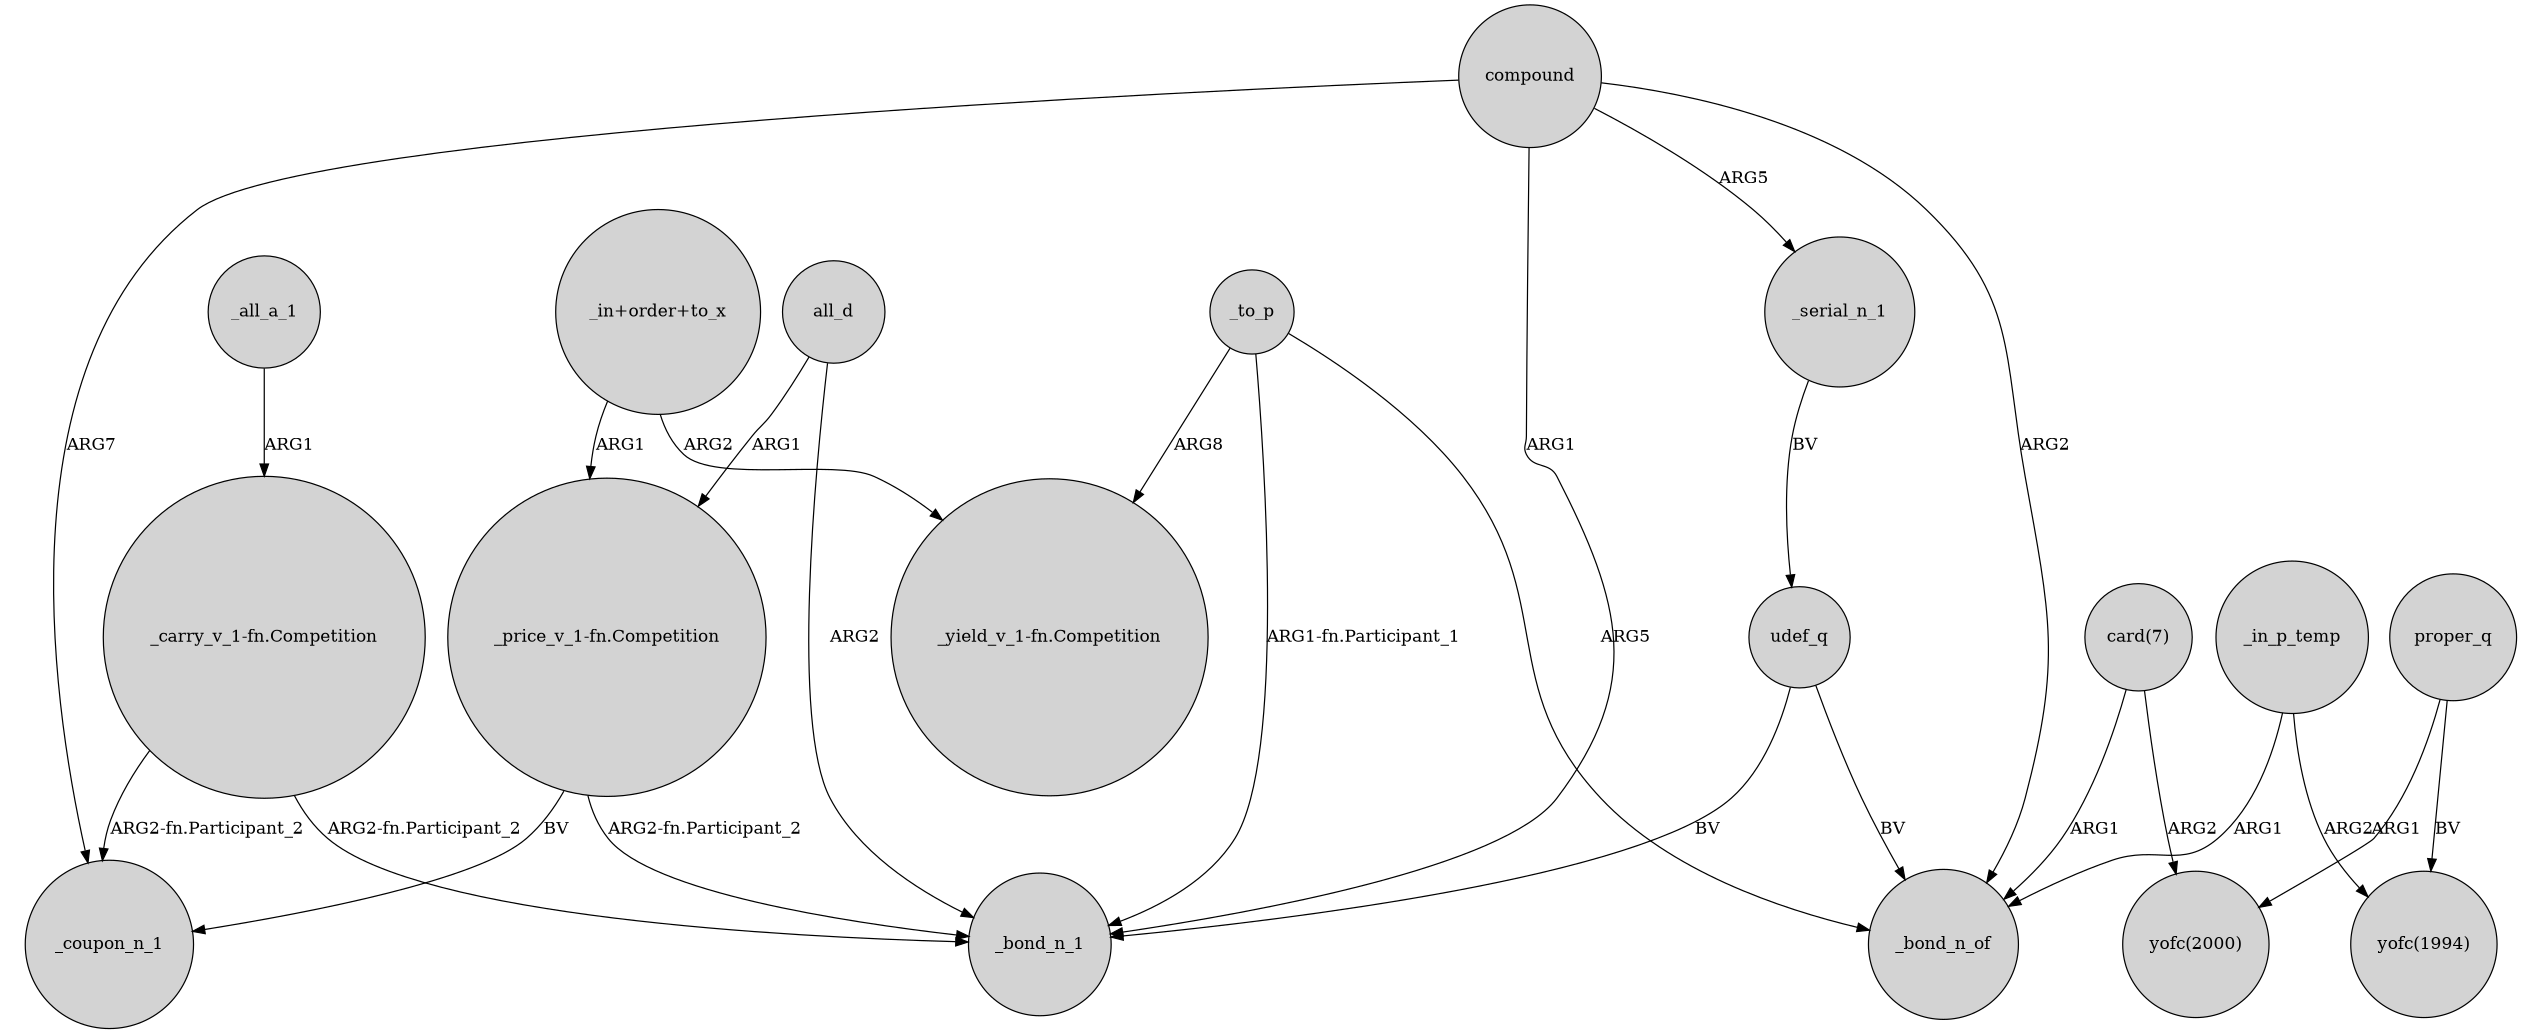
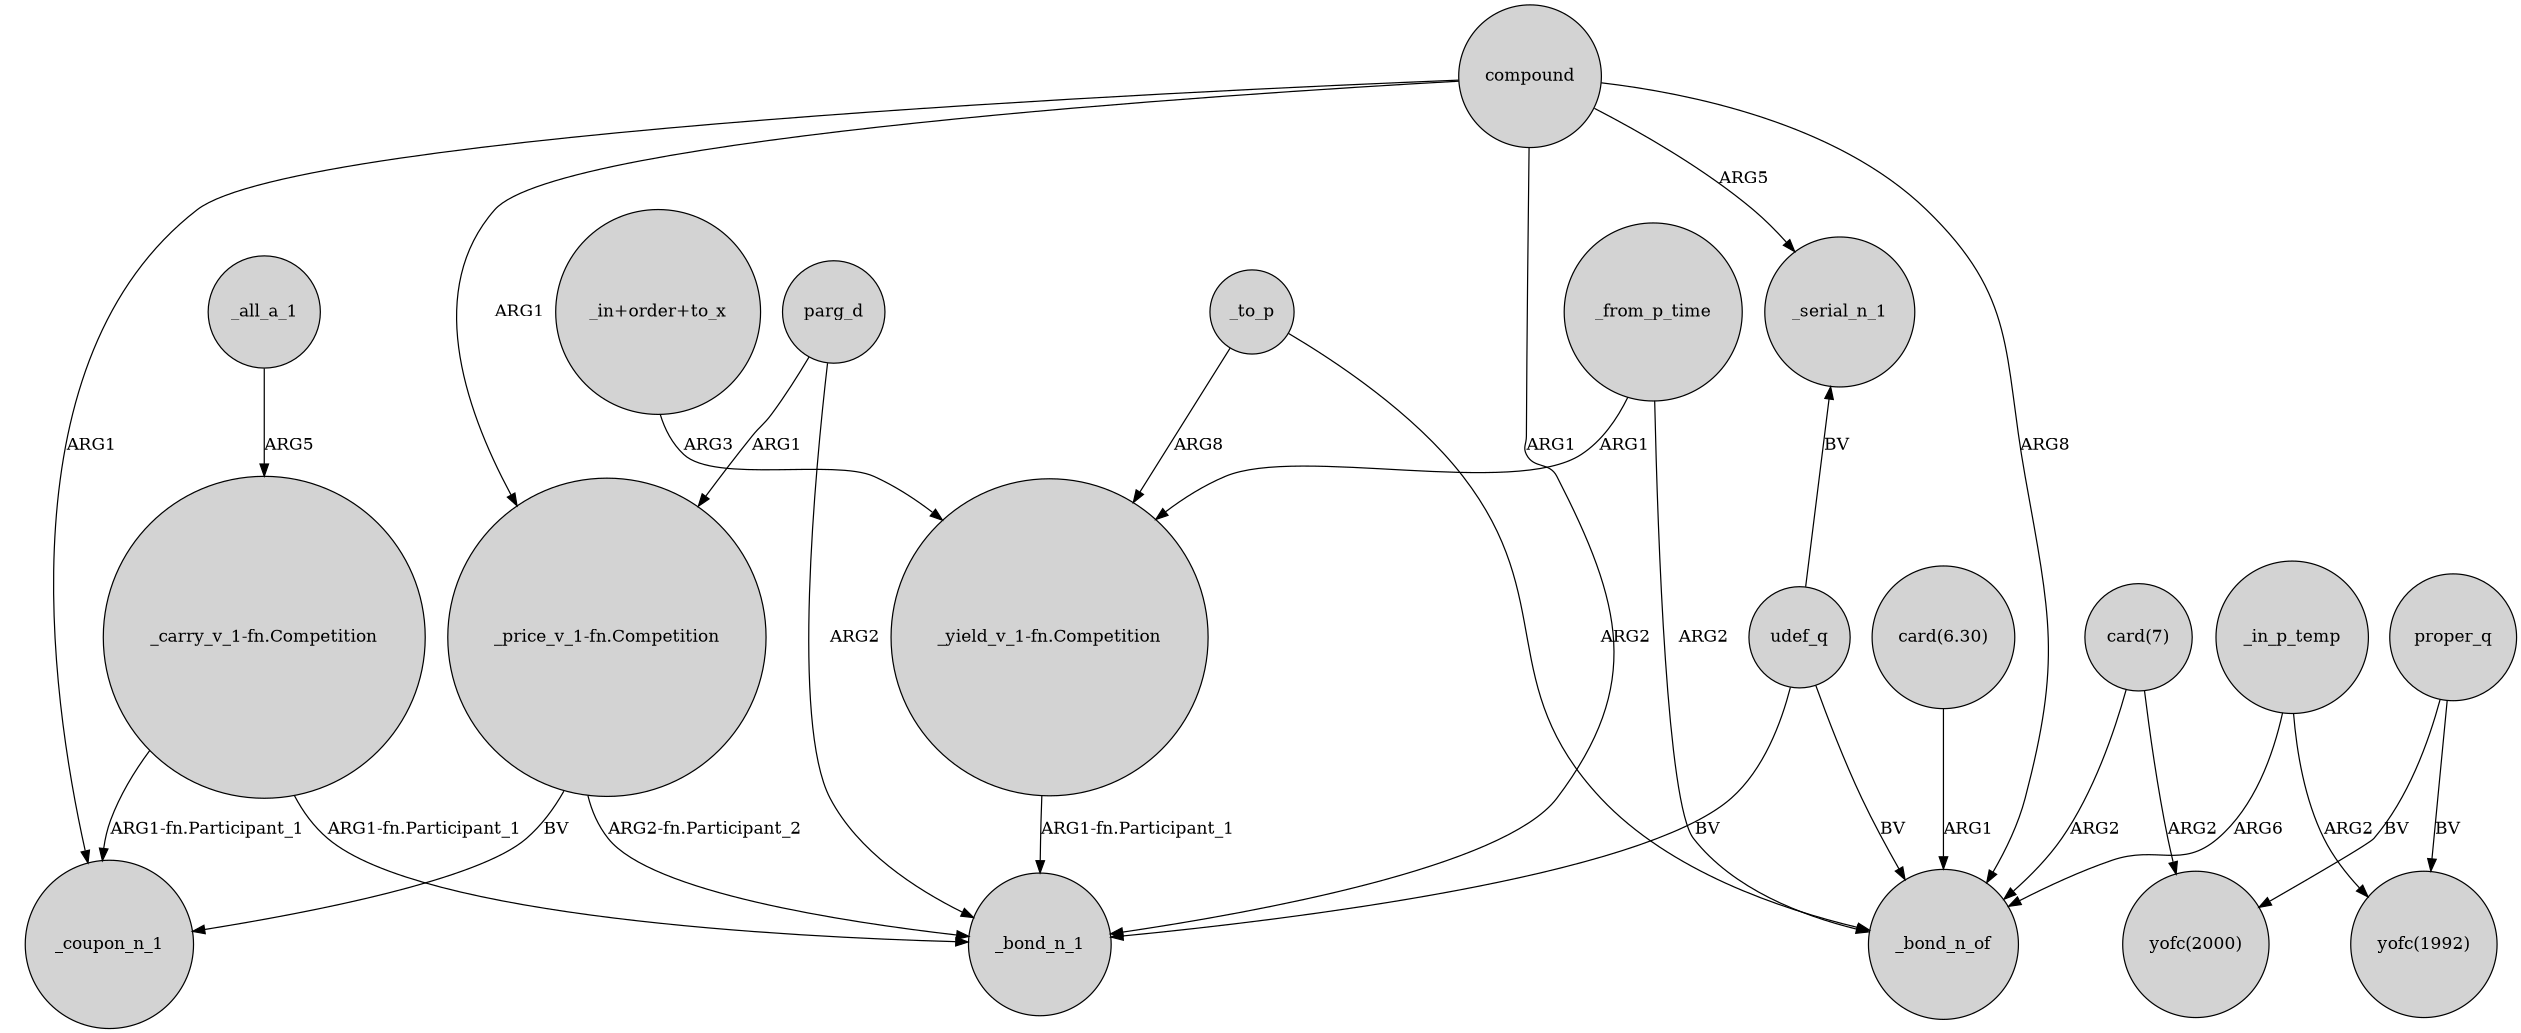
node "all_d": label "all_d" -> "parg_d"
node "_from_p_time": added
edge "_in+order+to_x" -> "_price_v_1-fn.Competition": now "compound" -> "_price_v_1-fn.Competition"
edge "compound" -> "_coupon_n_1": label "ARG7" -> "ARG1"
edge "_all_a_1" -> "_carry_v_1-fn.Competition": label "ARG1" -> "ARG5"
edge "_in+order+to_x" -> "_yield_v_1-fn.Competition": label "ARG2" -> "ARG3"
edge "compound" -> "_bond_n_of": label "ARG2" -> "ARG8"
edge "_serial_n_1" -> "udef_q": reversed
edge "_to_p" -> "_bond_n_of": label "ARG5" -> "ARG2"
node "card(6.30)": added
edge "_to_p" -> "_bond_n_1": now "_yield_v_1-fn.Competition" -> "_bond_n_1"
edge "_carry_v_1-fn.Competition" -> "_coupon_n_1": label "ARG2-fn.Participant_2" -> "ARG1-fn.Participant_1"
edge "_carry_v_1-fn.Competition" -> "_bond_n_1": label "ARG2-fn.Participant_2" -> "ARG1-fn.Participant_1"
edge "card(7)" -> "_bond_n_of": label "ARG1" -> "ARG2"
edge "_in_p_temp" -> "_bond_n_of": label "ARG1" -> "ARG6"
edge "proper_q" -> "yofc(2000)": label "ARG1" -> "BV"
node "yofc(1994)": label "yofc(1994)" -> "yofc(1992)"
